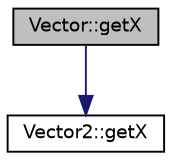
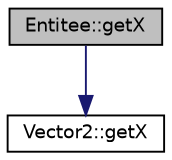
node "Vector::getX": label "Vector::getX" -> "Entitee::getX"
